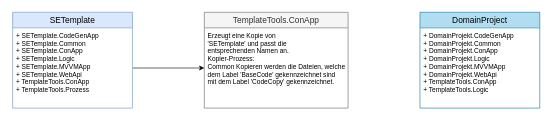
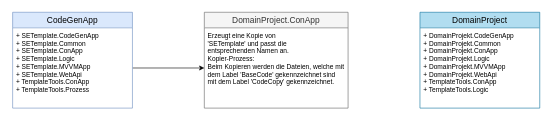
node "SETemplate": label "SETemplate" -> "CodeGenApp"
node "TemplateTools.ConApp": label "TemplateTools.ConApp" -> "DomainProject.ConApp"
node "Erzeugt eine Kopie von 'SETemplate' und passt die entsprechenden Namen an. Kopier-Prozess: Common Kopieren werden die Dateien, welche mit dem Label 'BaseCode' gekennzeichnet sind mit dem Label 'CodeCopy' gekennzeichnet.": label "Erzeugt eine Kopie von 'SETemplate' und passt die entsprechenden Namen an. Kopier-Prozess: Common Kopieren werden die Dateien, welche mit dem Label 'BaseCode' gekennzeichnet sind mit dem Label 'CodeCopy' gekennzeichnet." -> "Erzeugt eine Kopie von 'SETemplate' und passt die entsprechenden Namen an. Kopier-Prozess: Beim Kopieren werden die Dateien, welche mit dem Label 'BaseCode' gekennzeichnet sind mit dem Label 'CodeCopy' gekennzeichnet."
